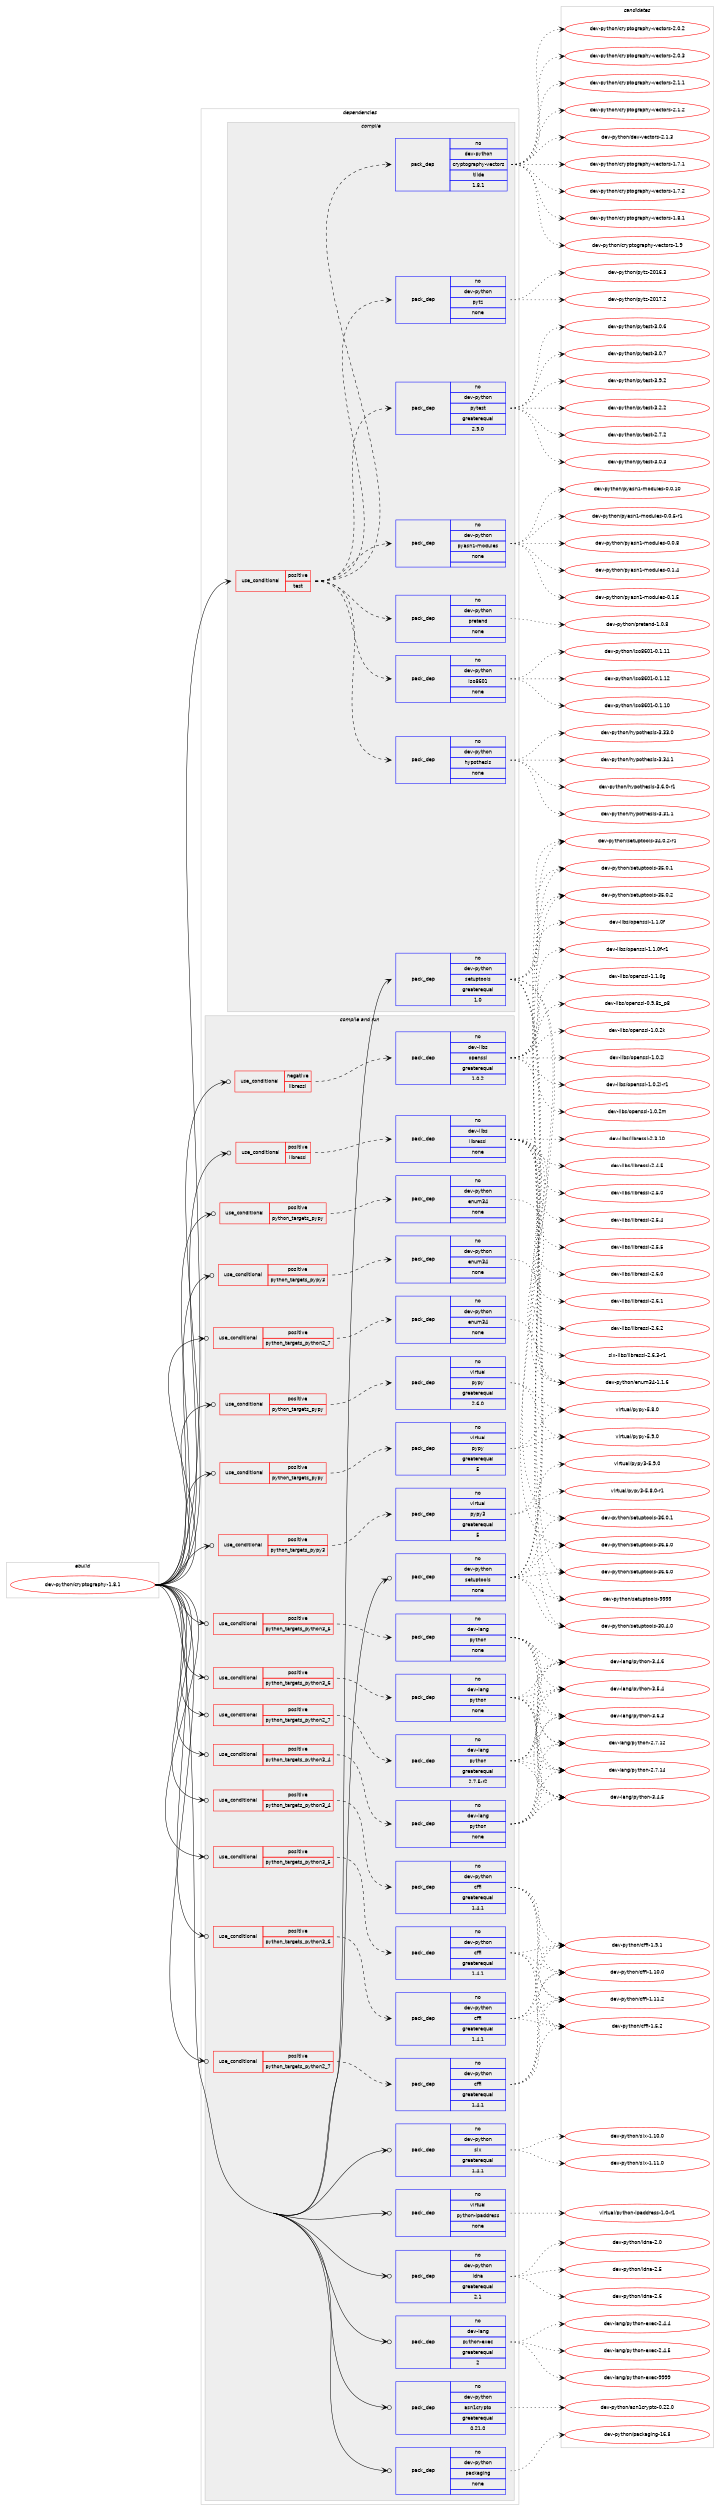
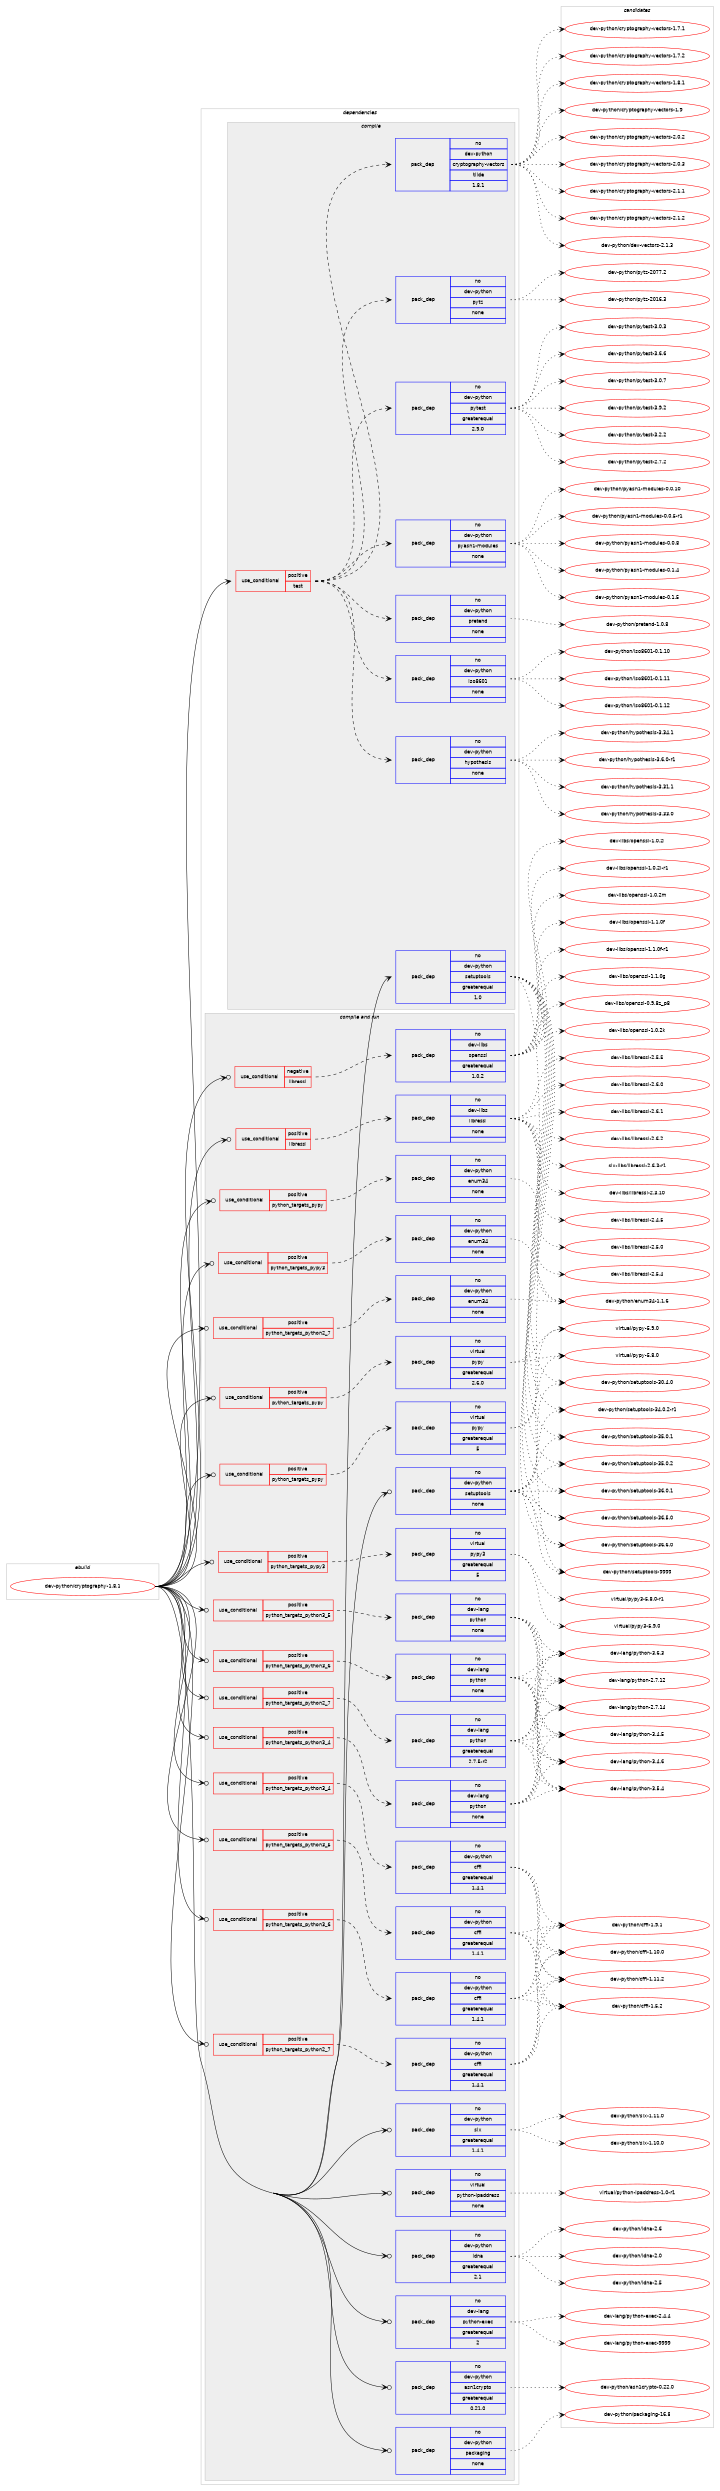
node "dev-python/pytz-2017.2": label "dev-python/pytz-2017.2" -> "dev-python/pytz-2077.2"
node "dev-python/pytest-3.0.6": label "dev-python/pytest-3.0.6" -> "dev-python/pytest-3.6.6"
node "dev-lang/python-exec-2.4.5": removed
